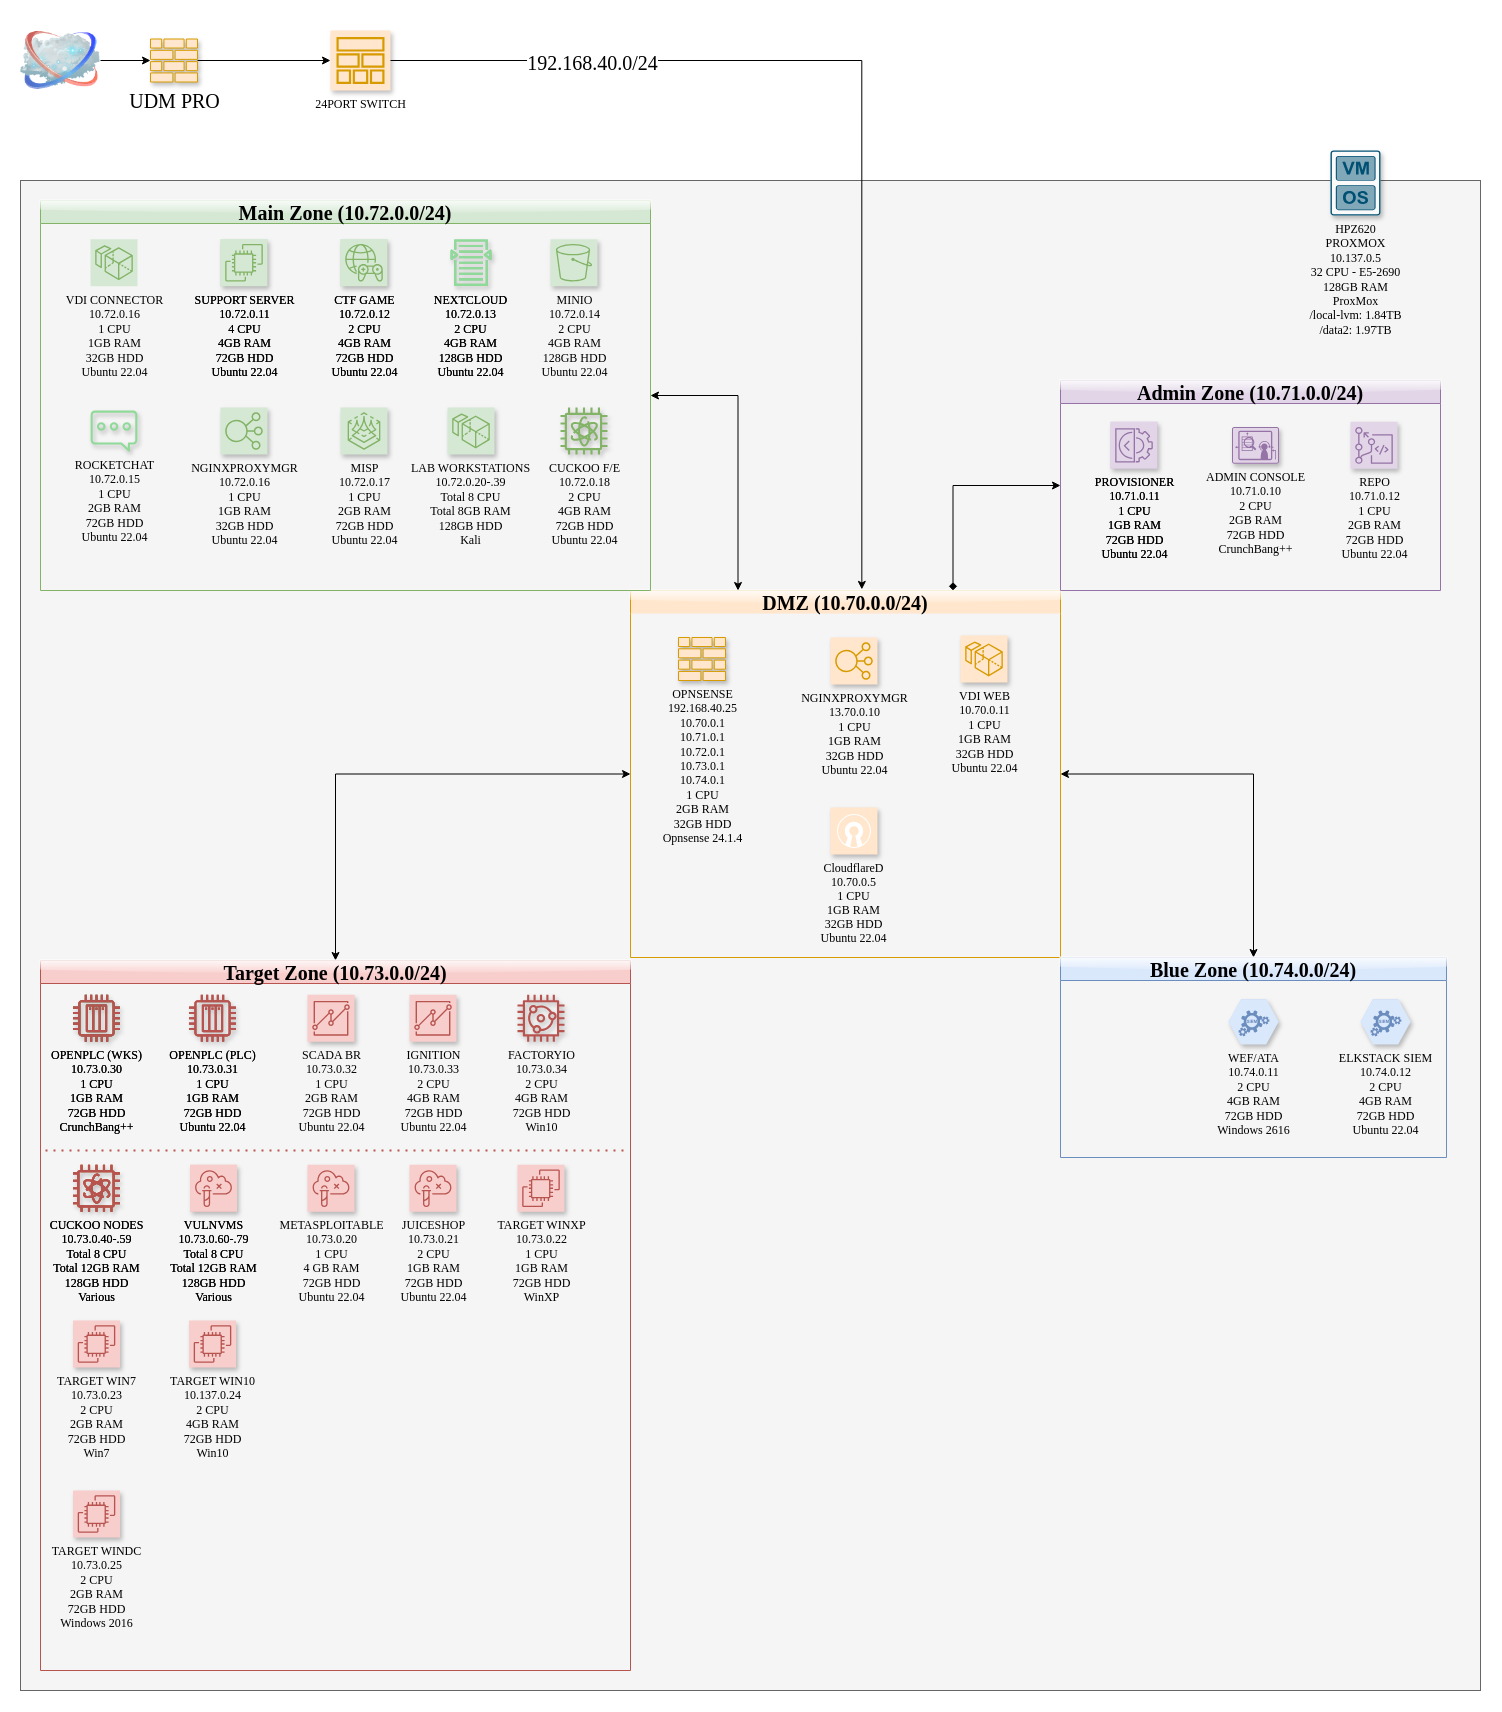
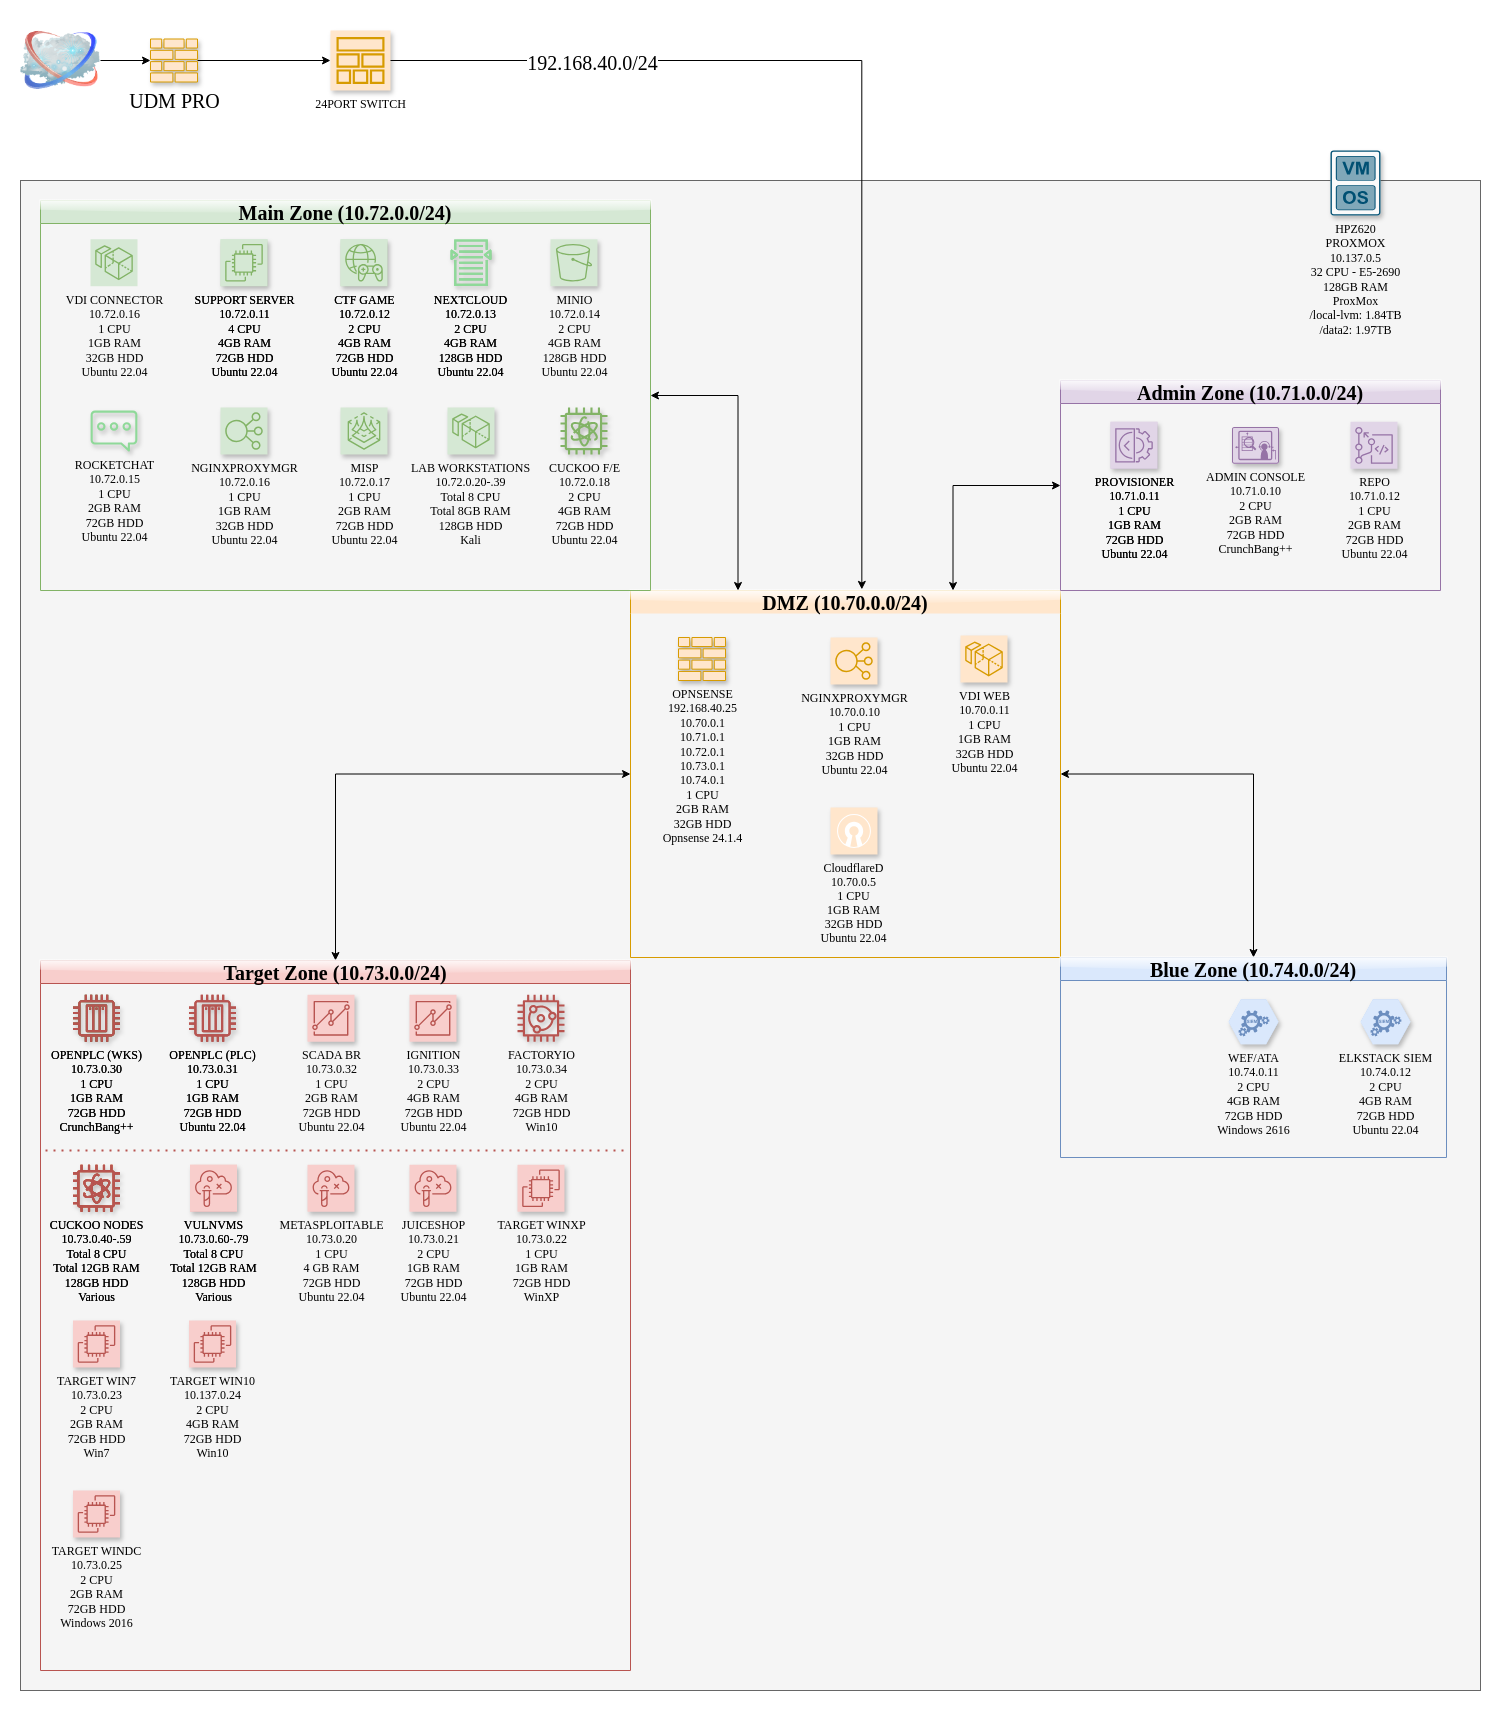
edge "Admin Zone (10.71.0.0/24)" -- "DMZ (10.70.0.0/24)": arrowhead diamond -> classic
node "NGINXPROXYMGR13.70.0.10 1 CPU 1GB RAM 32GB HDD Ubuntu 22.04": label "NGINXPROXYMGR13.70.0.10 1 CPU 1GB RAM 32GB HDD Ubuntu 22.04" -> "NGINXPROXYMGR10.70.0.10 1 CPU 1GB RAM 32GB HDD Ubuntu 22.04"
